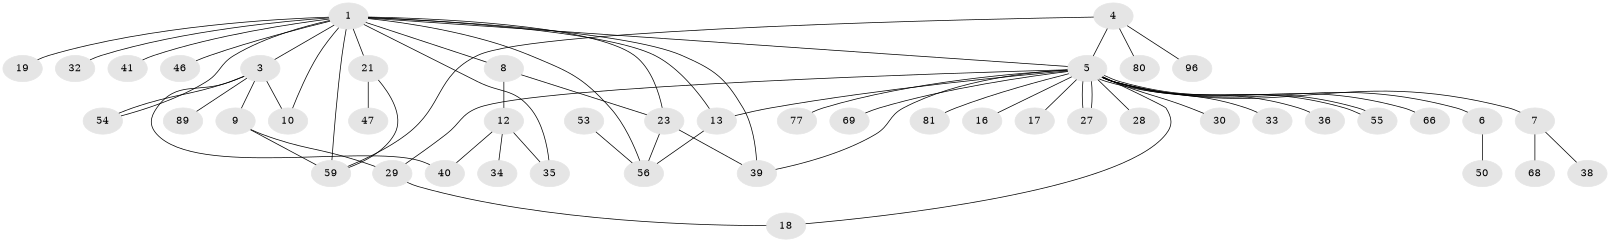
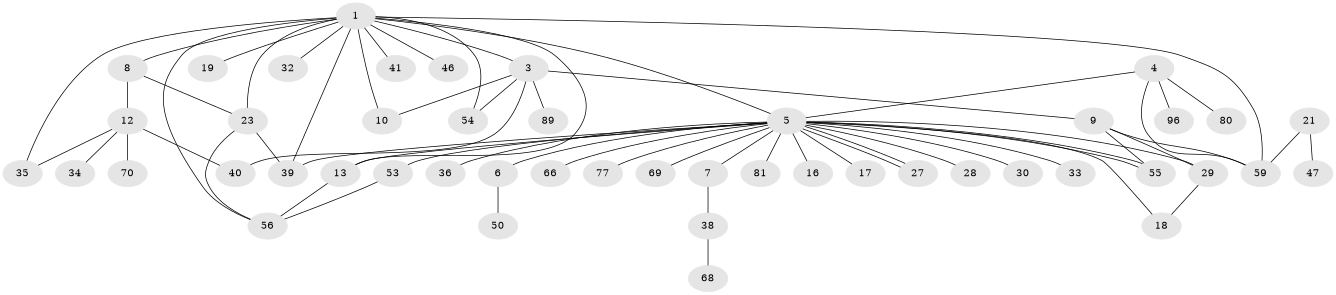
edge "1" -- "21": removed
edge "5" -- "53": added
edge "9" -- "55": added
edge "7" -- "68": now "38" -- "68"
node "70": added
